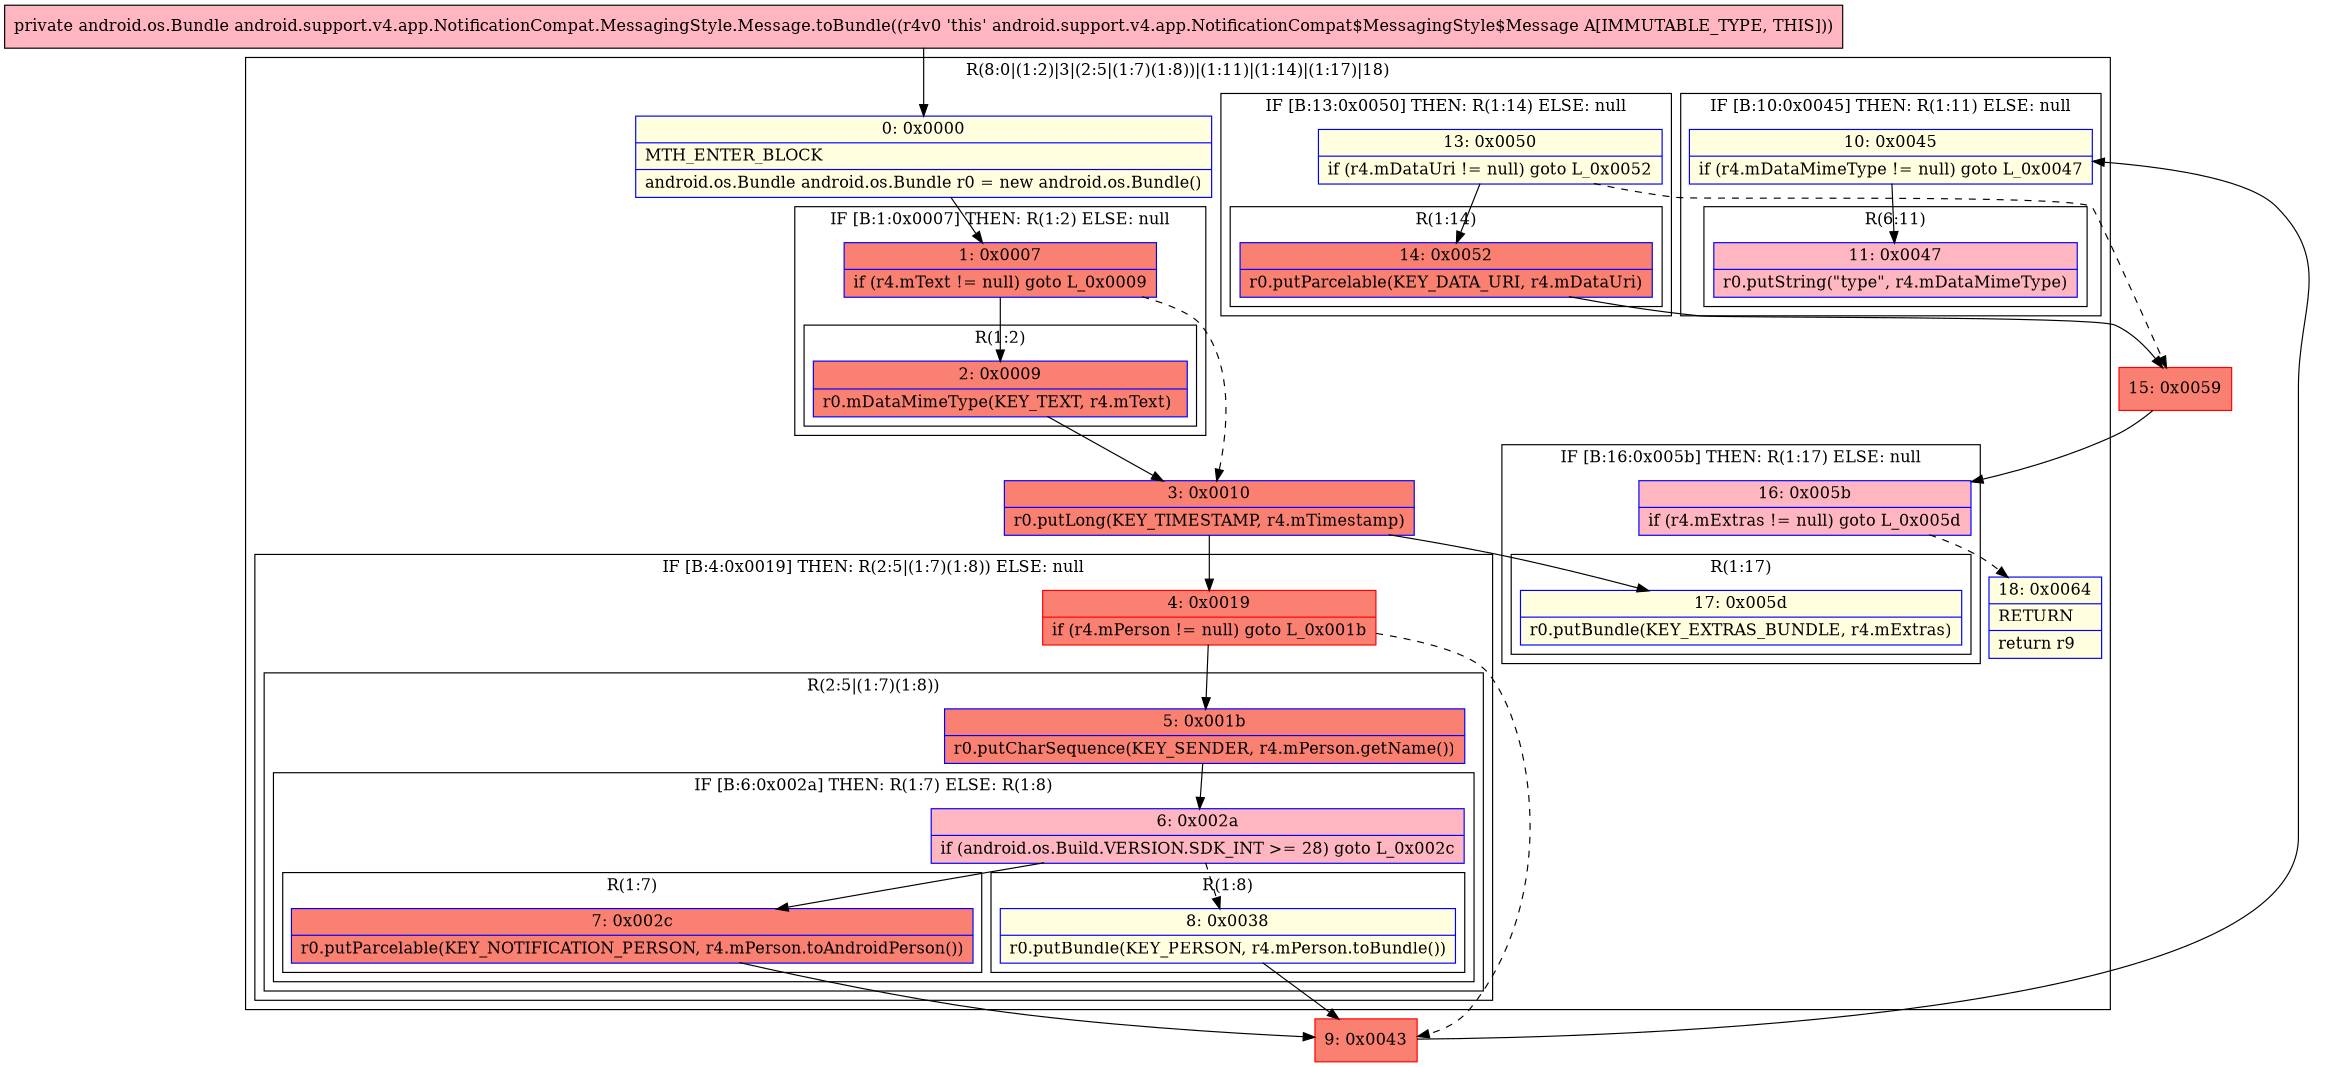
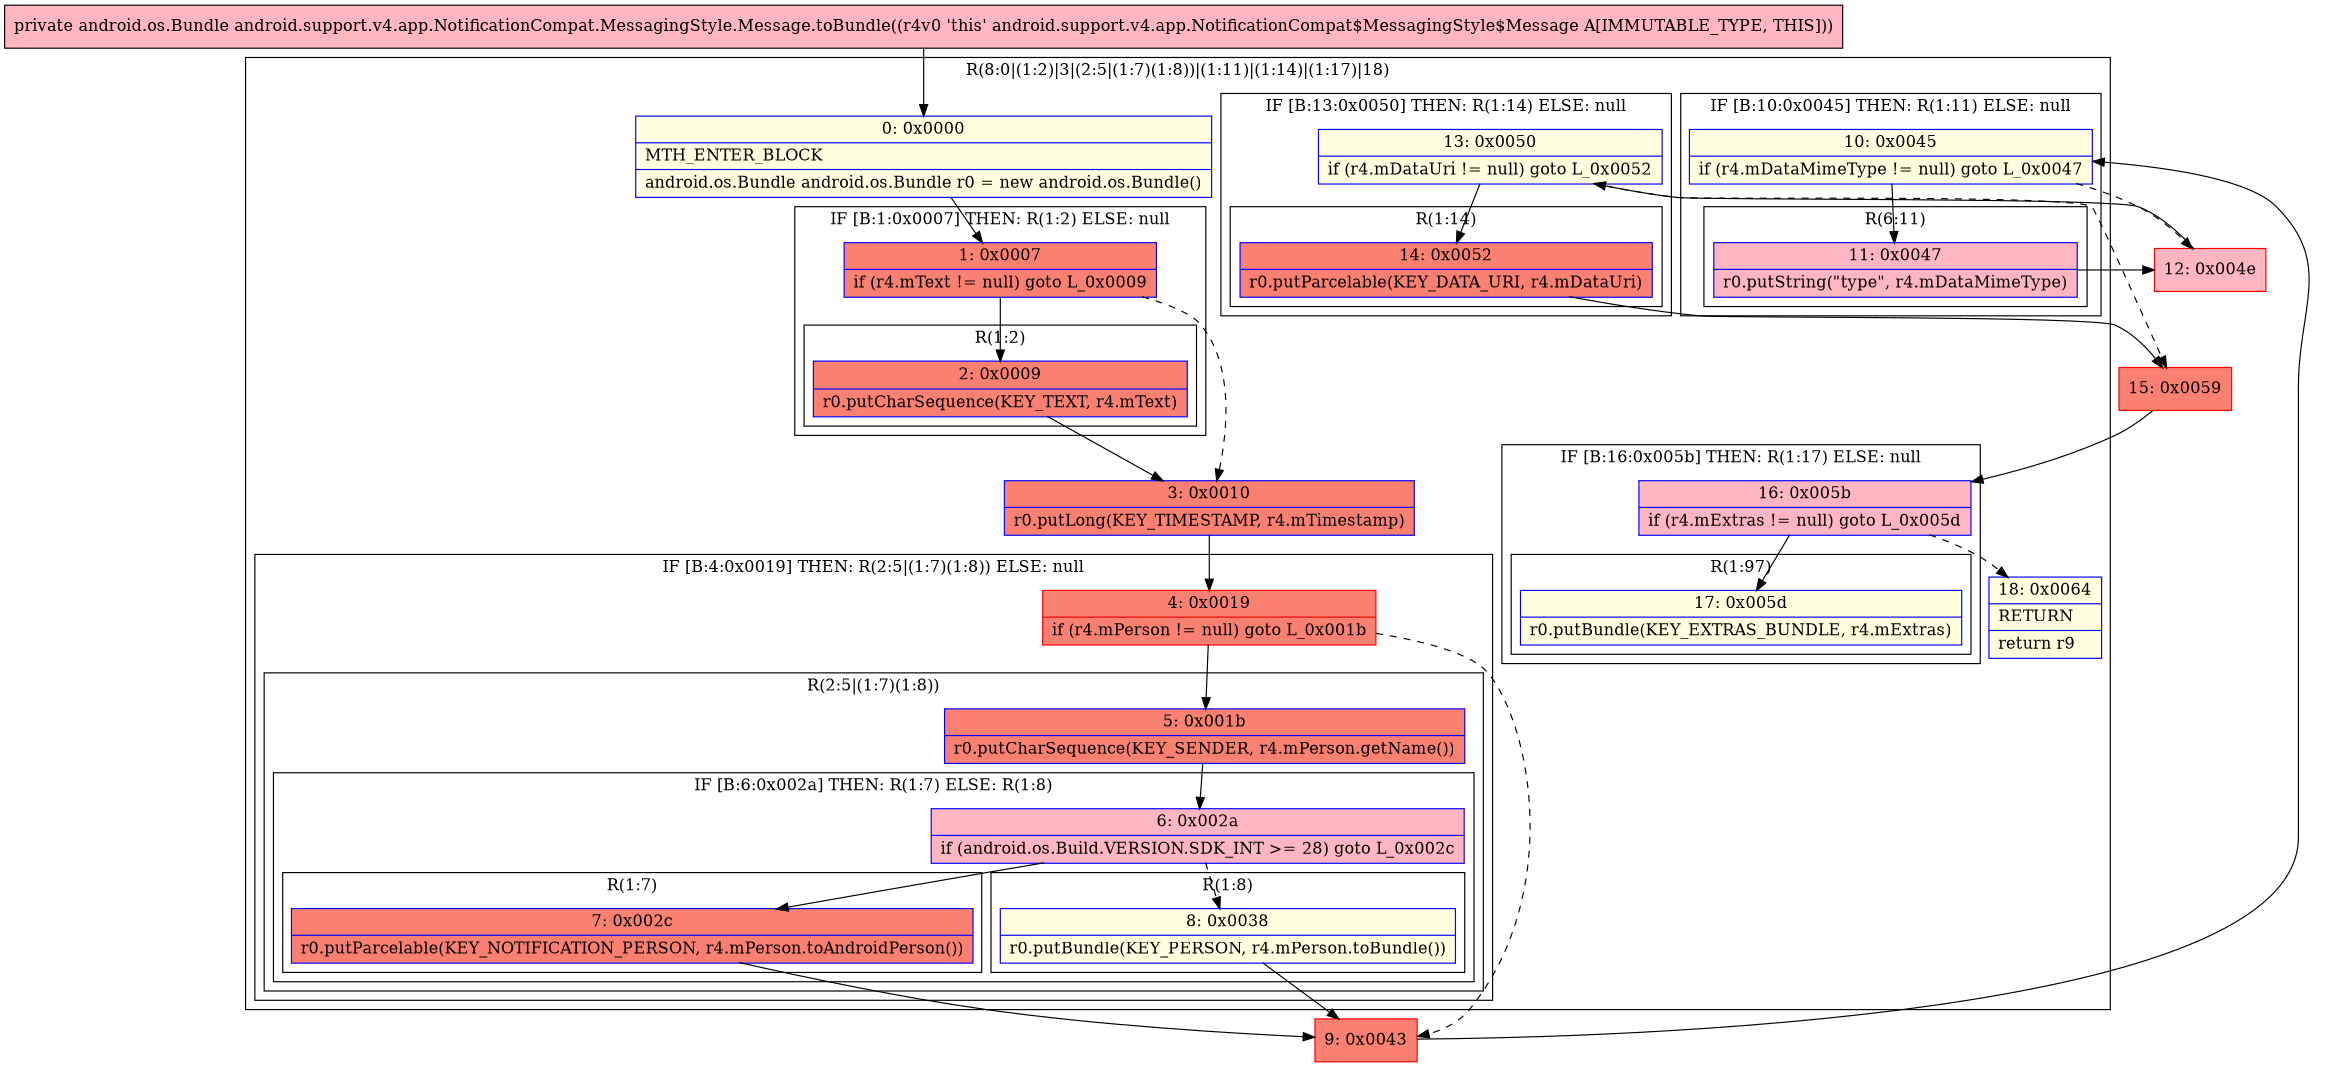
node "12: 0x004e": added
node "2: 0x0009": text "r0.mDataMimeType(KEY_TEXT, r4.mText)" -> "r0.putCharSequence(KEY_TEXT, r4.mText)"
edge "3: 0x0010" -> "17: 0x005d": now "16: 0x005b" -> "17: 0x005d"
cluster "R(1:17)": label "R(1:17)" -> "R(1:97)"
